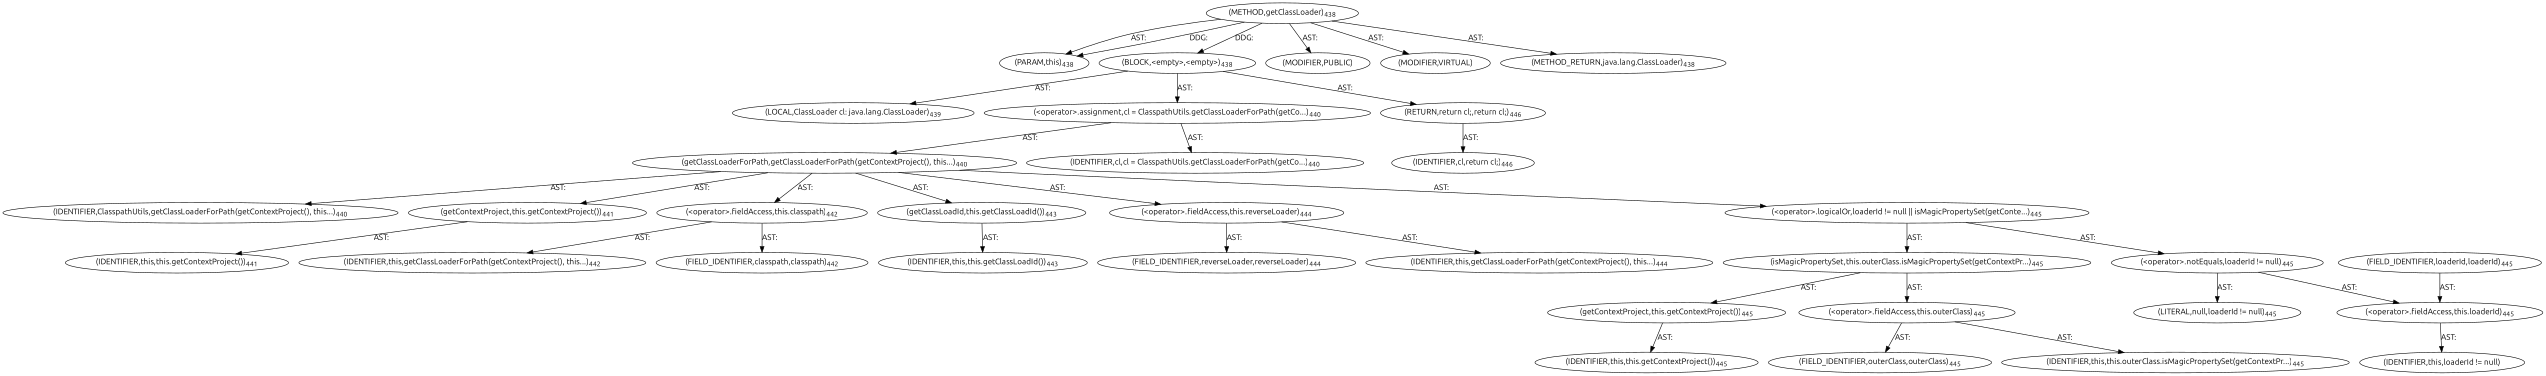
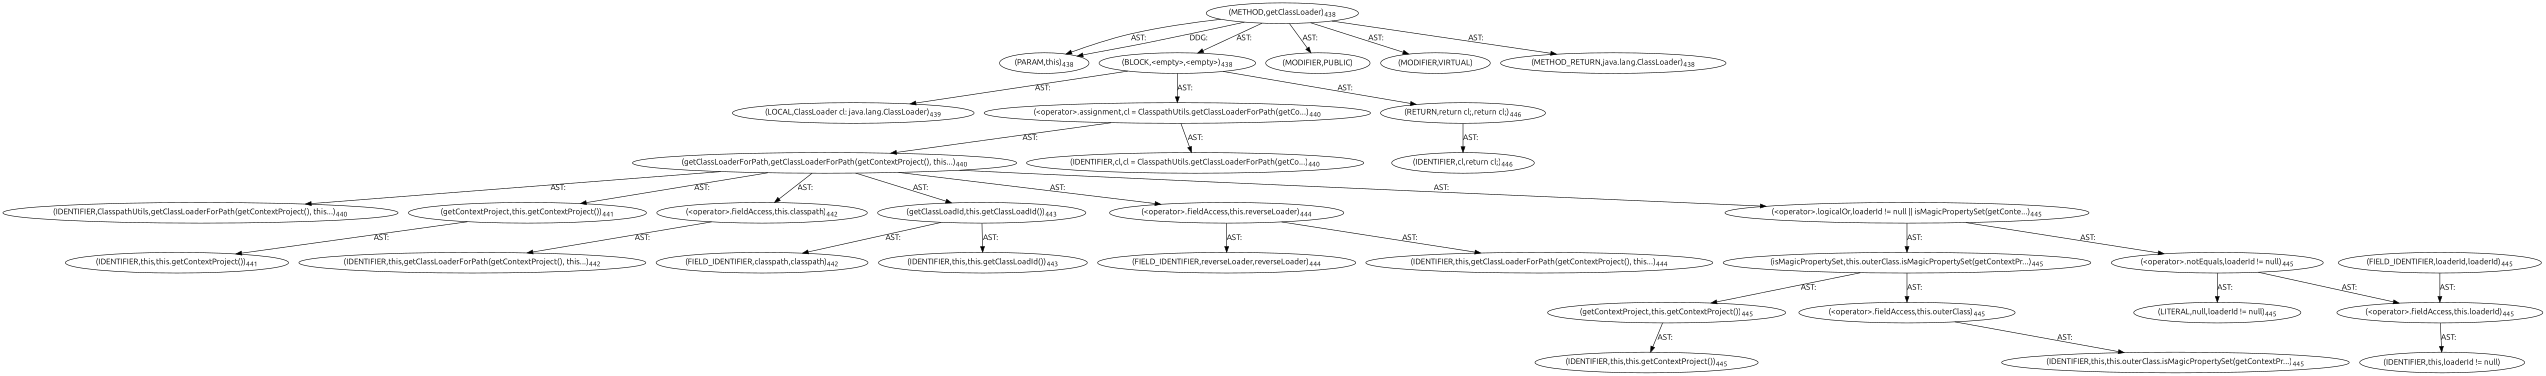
edge "(METHOD,getClassLoader)" -> "(BLOCK,<empty>,<empty>)": label "DDG: " -> "AST: "
edge "(<operator>.fieldAccess,this.classpath)" -> "(FIELD_IDENTIFIER,classpath,classpath)": now "(getClassLoadId,this.getClassLoadId())" -> "(FIELD_IDENTIFIER,classpath,classpath)"
node "(FIELD_IDENTIFIER,outerClass,outerClass)": removed
